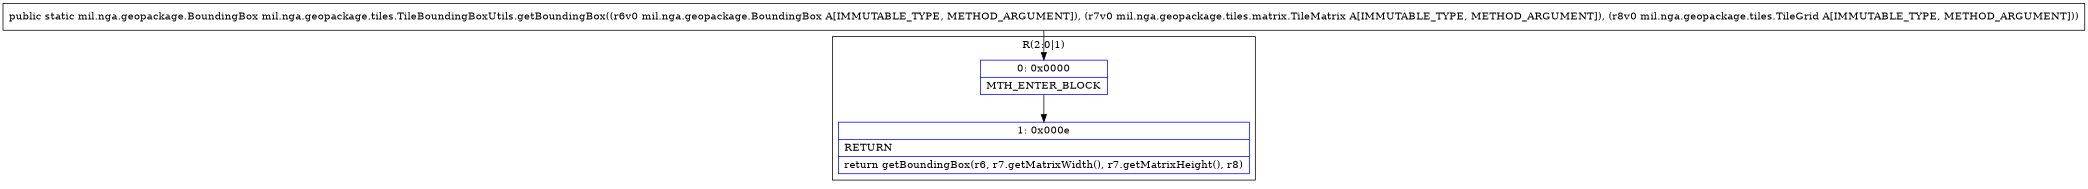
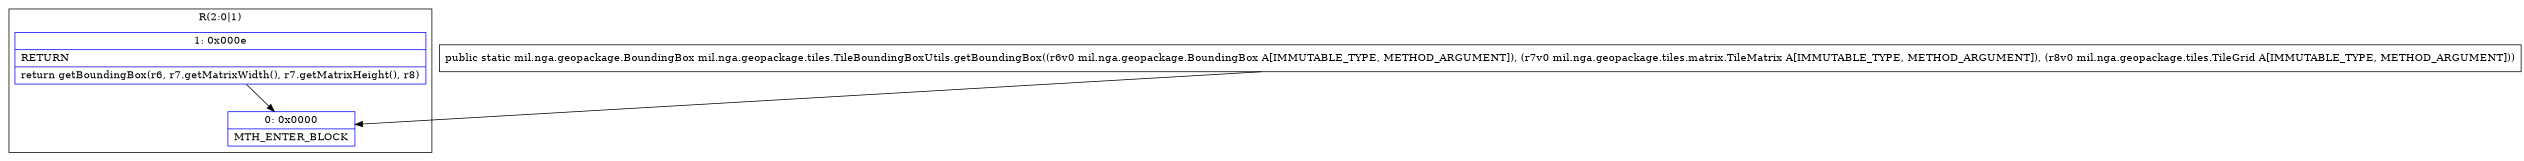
edge "0: 0x0000" -> "1: 0x000e": reversed
